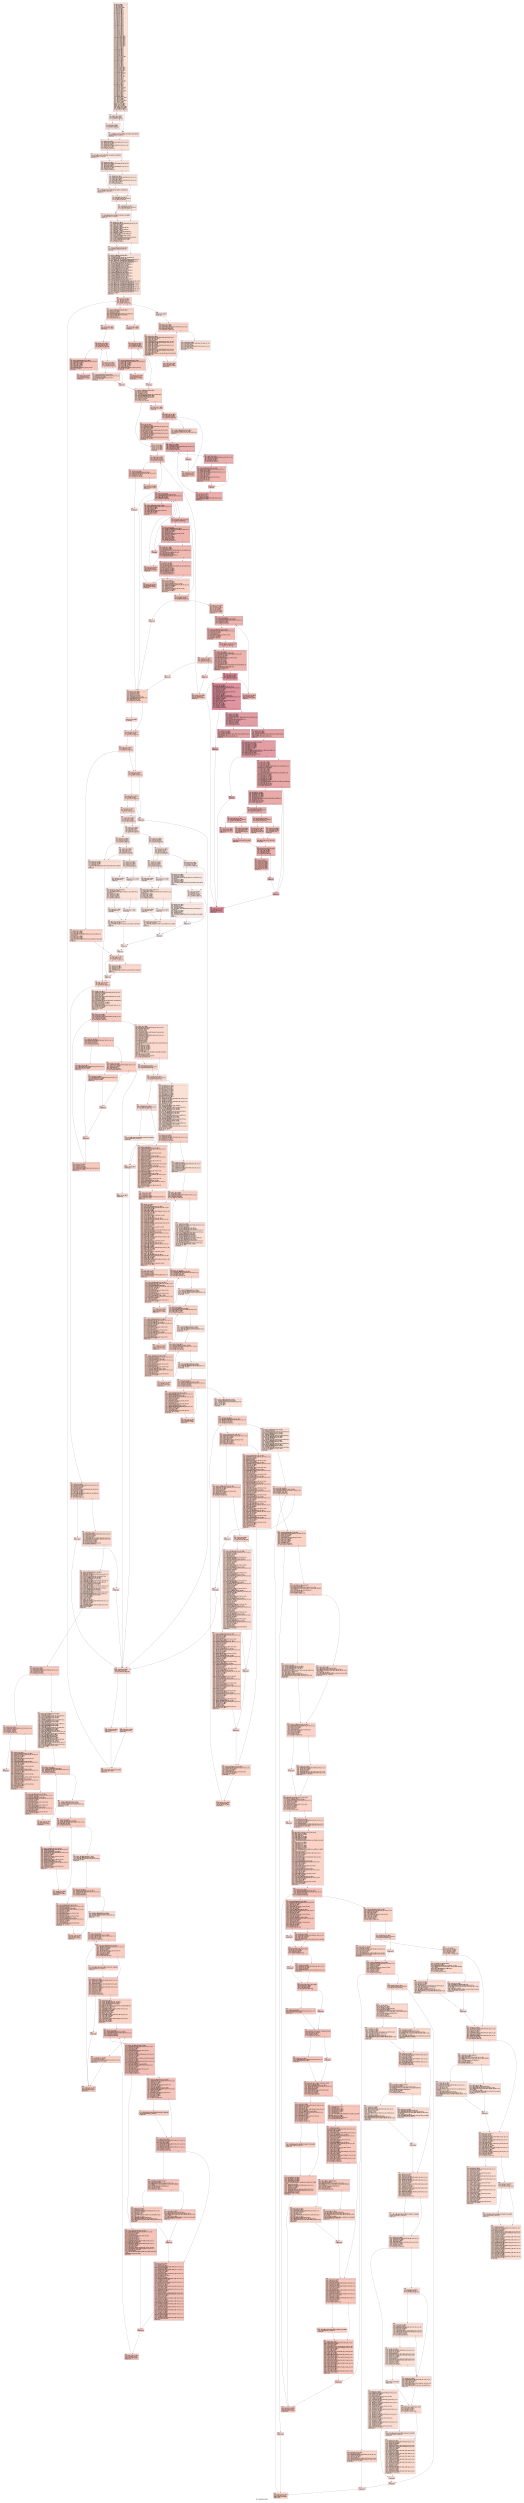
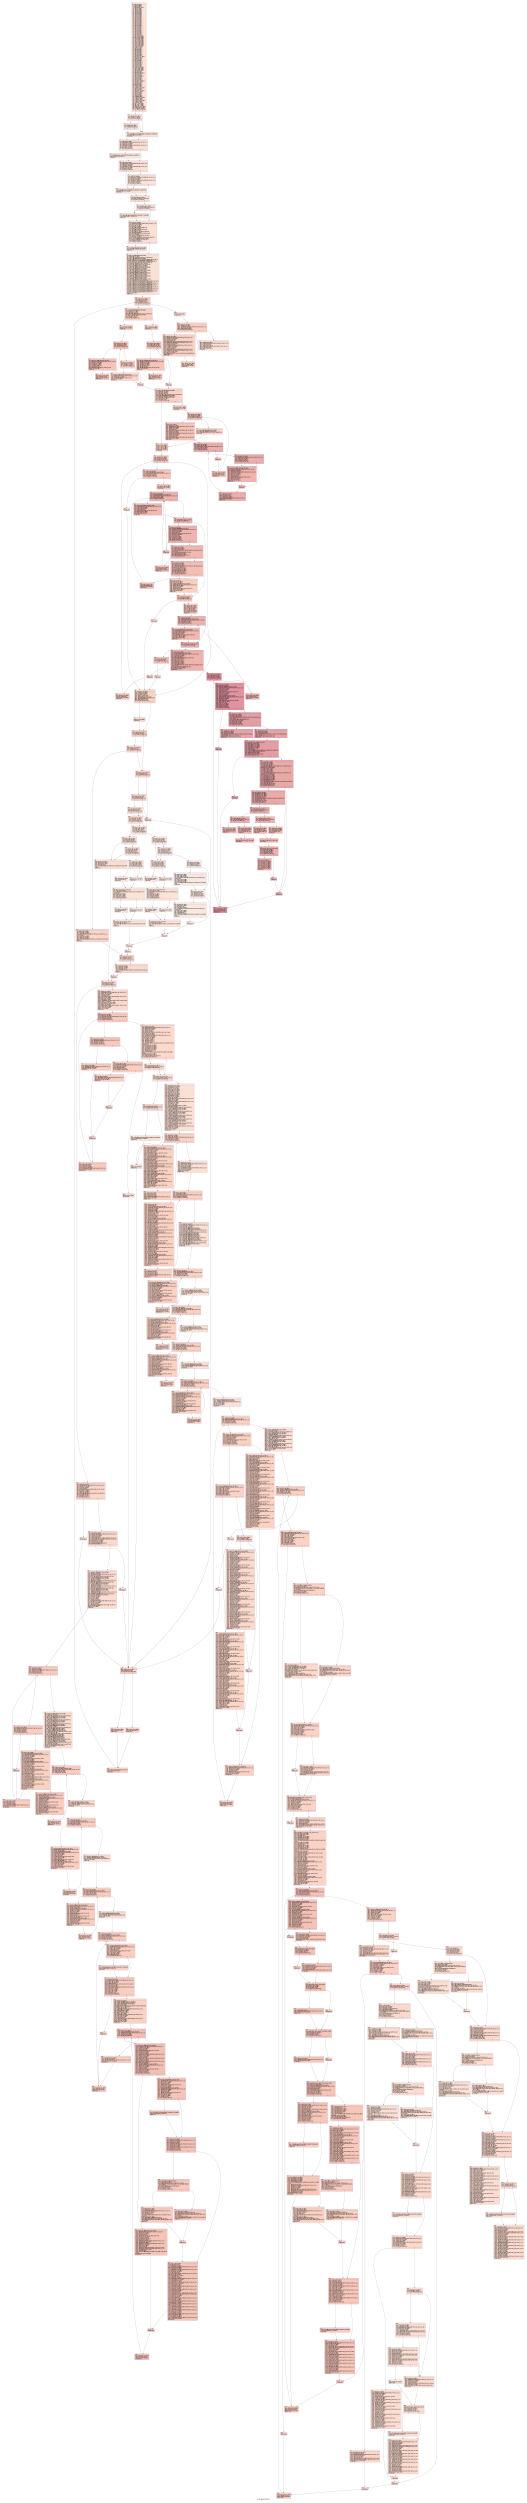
node "862:": added
